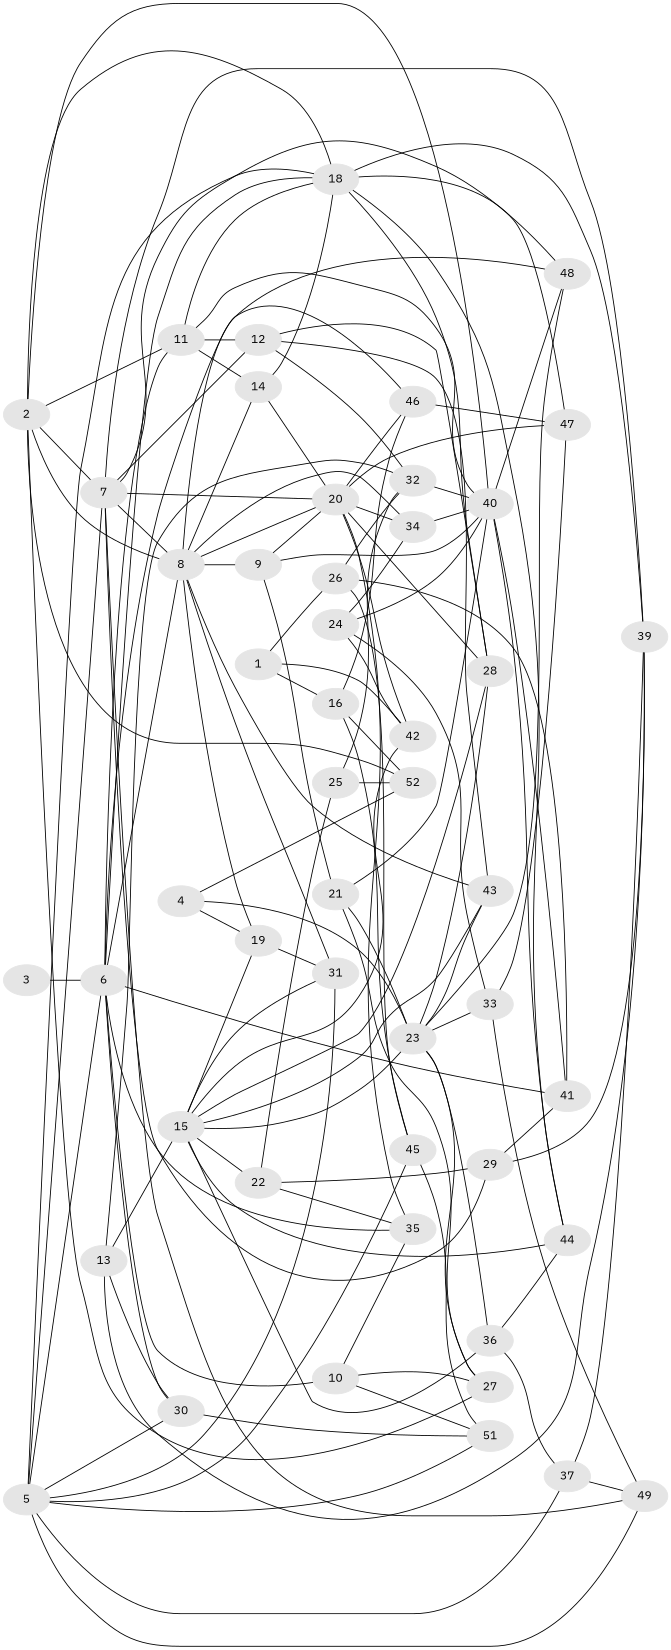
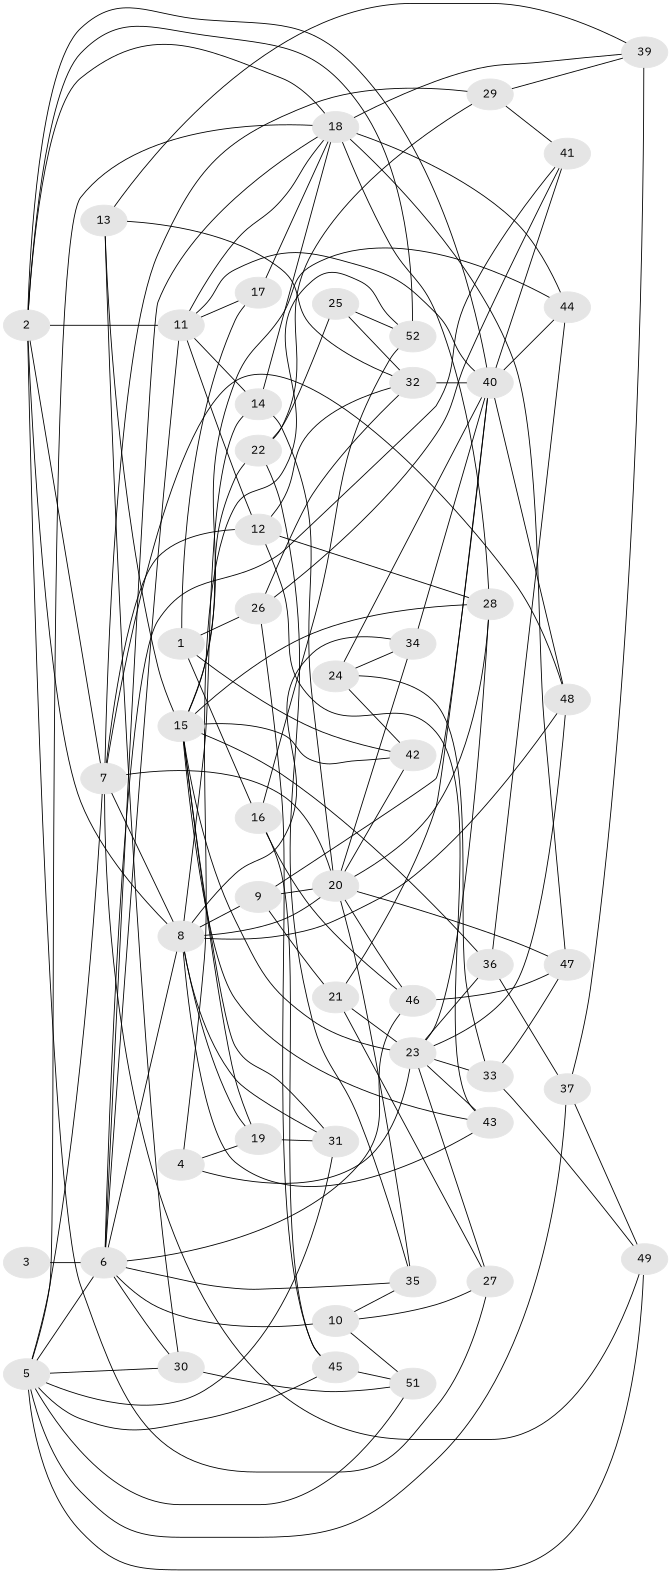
edge "7" -- "39": removed
node "17": added
